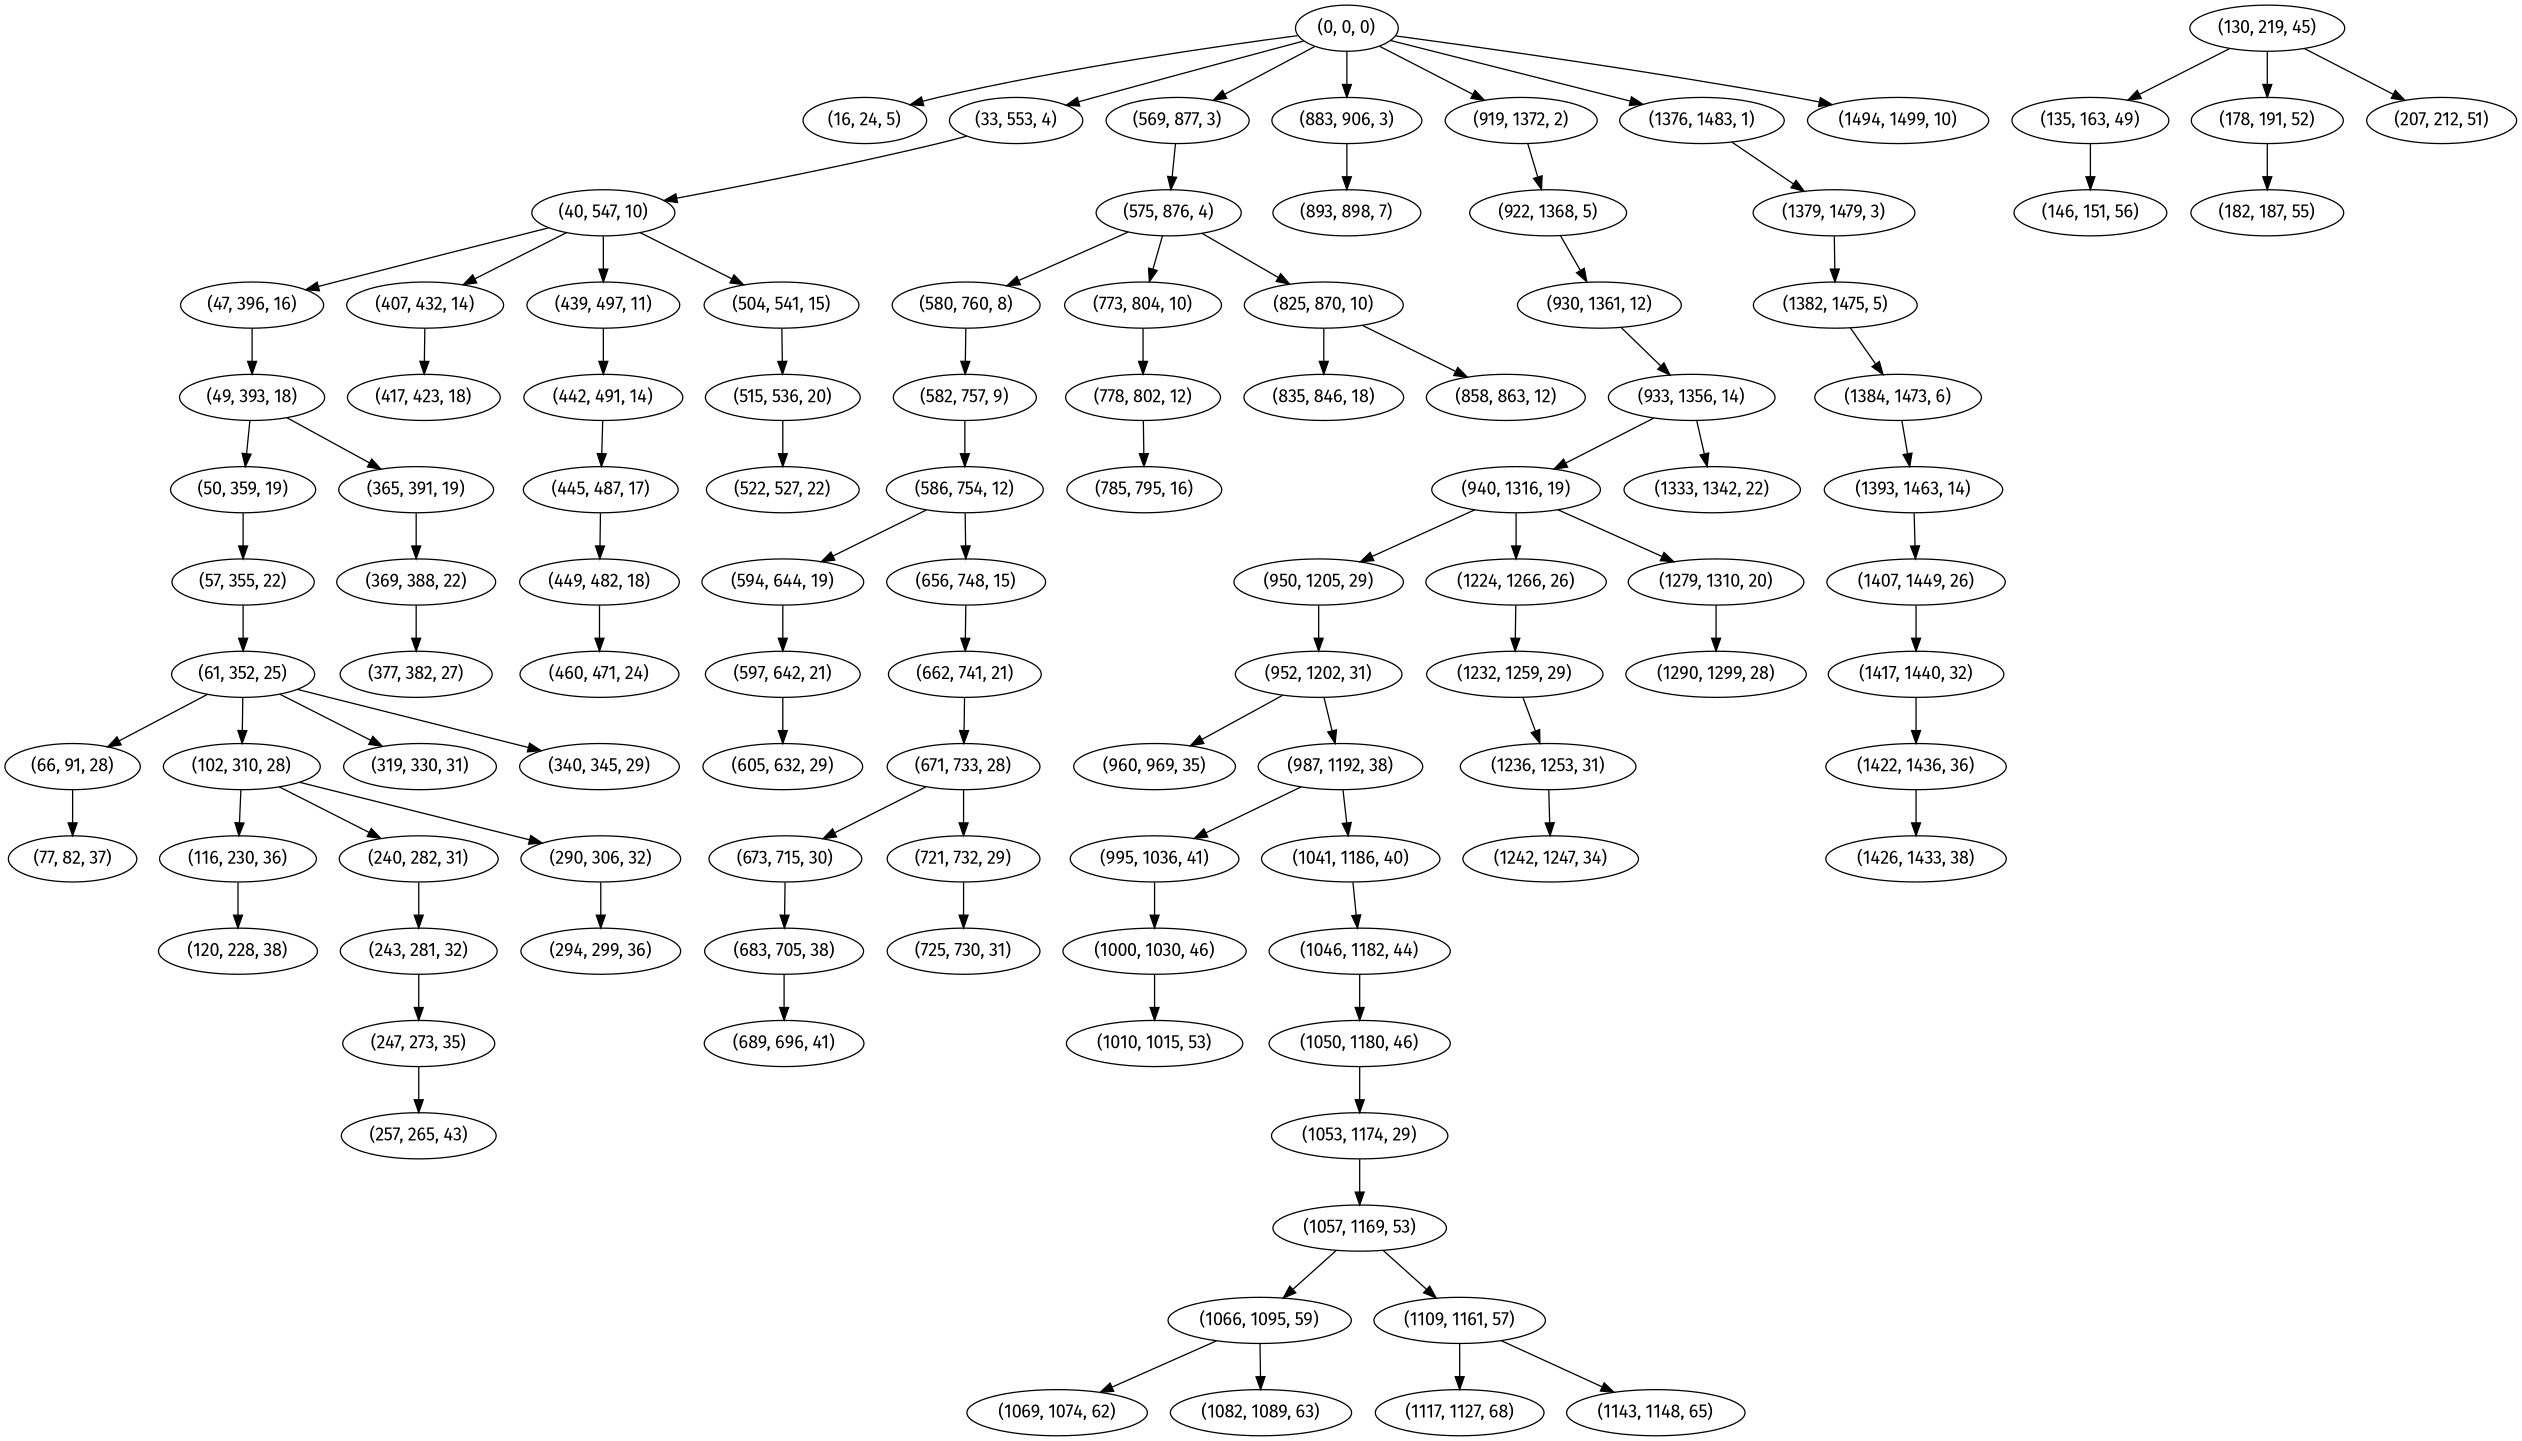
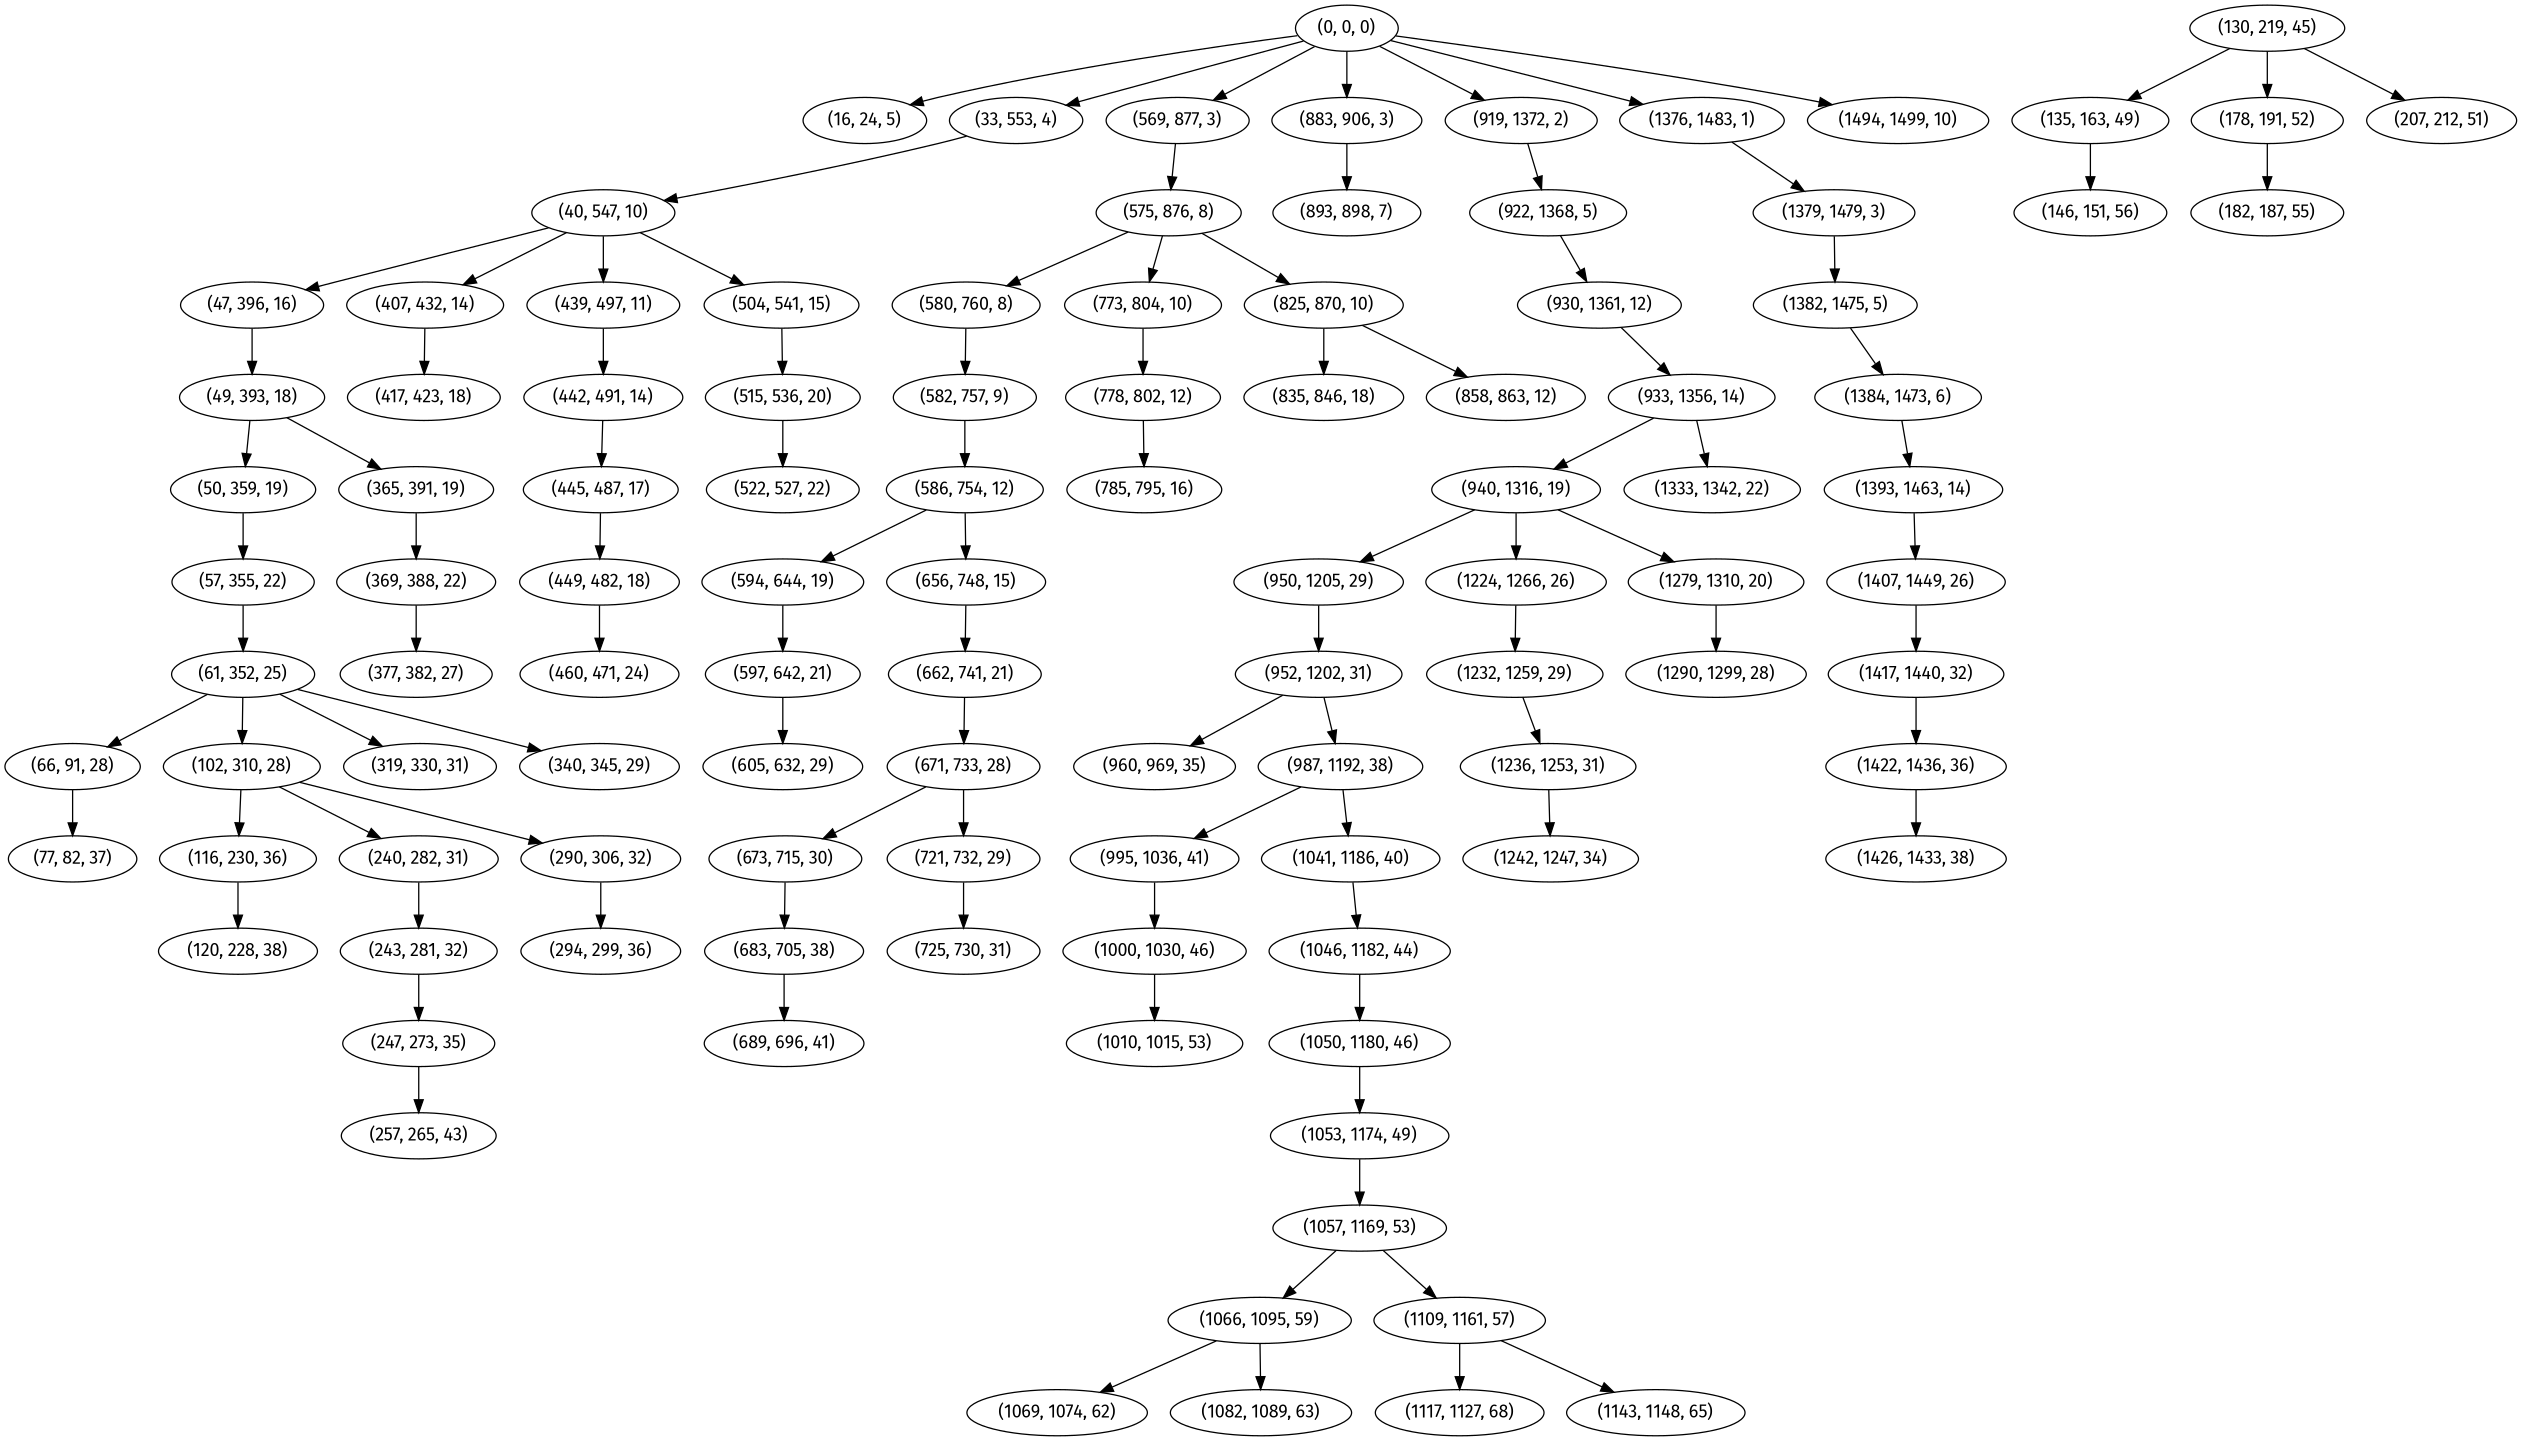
node "(575, 876, 4)": label "(575, 876, 4)" -> "(575, 876, 8)"
node "(1053, 1174, 29)": label "(1053, 1174, 29)" -> "(1053, 1174, 49)"
